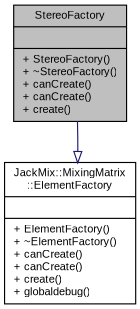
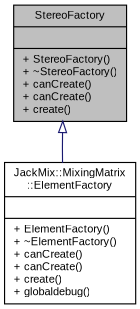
edge "StereoFactory" -> "JackMix::MixingMatrix": reversed
